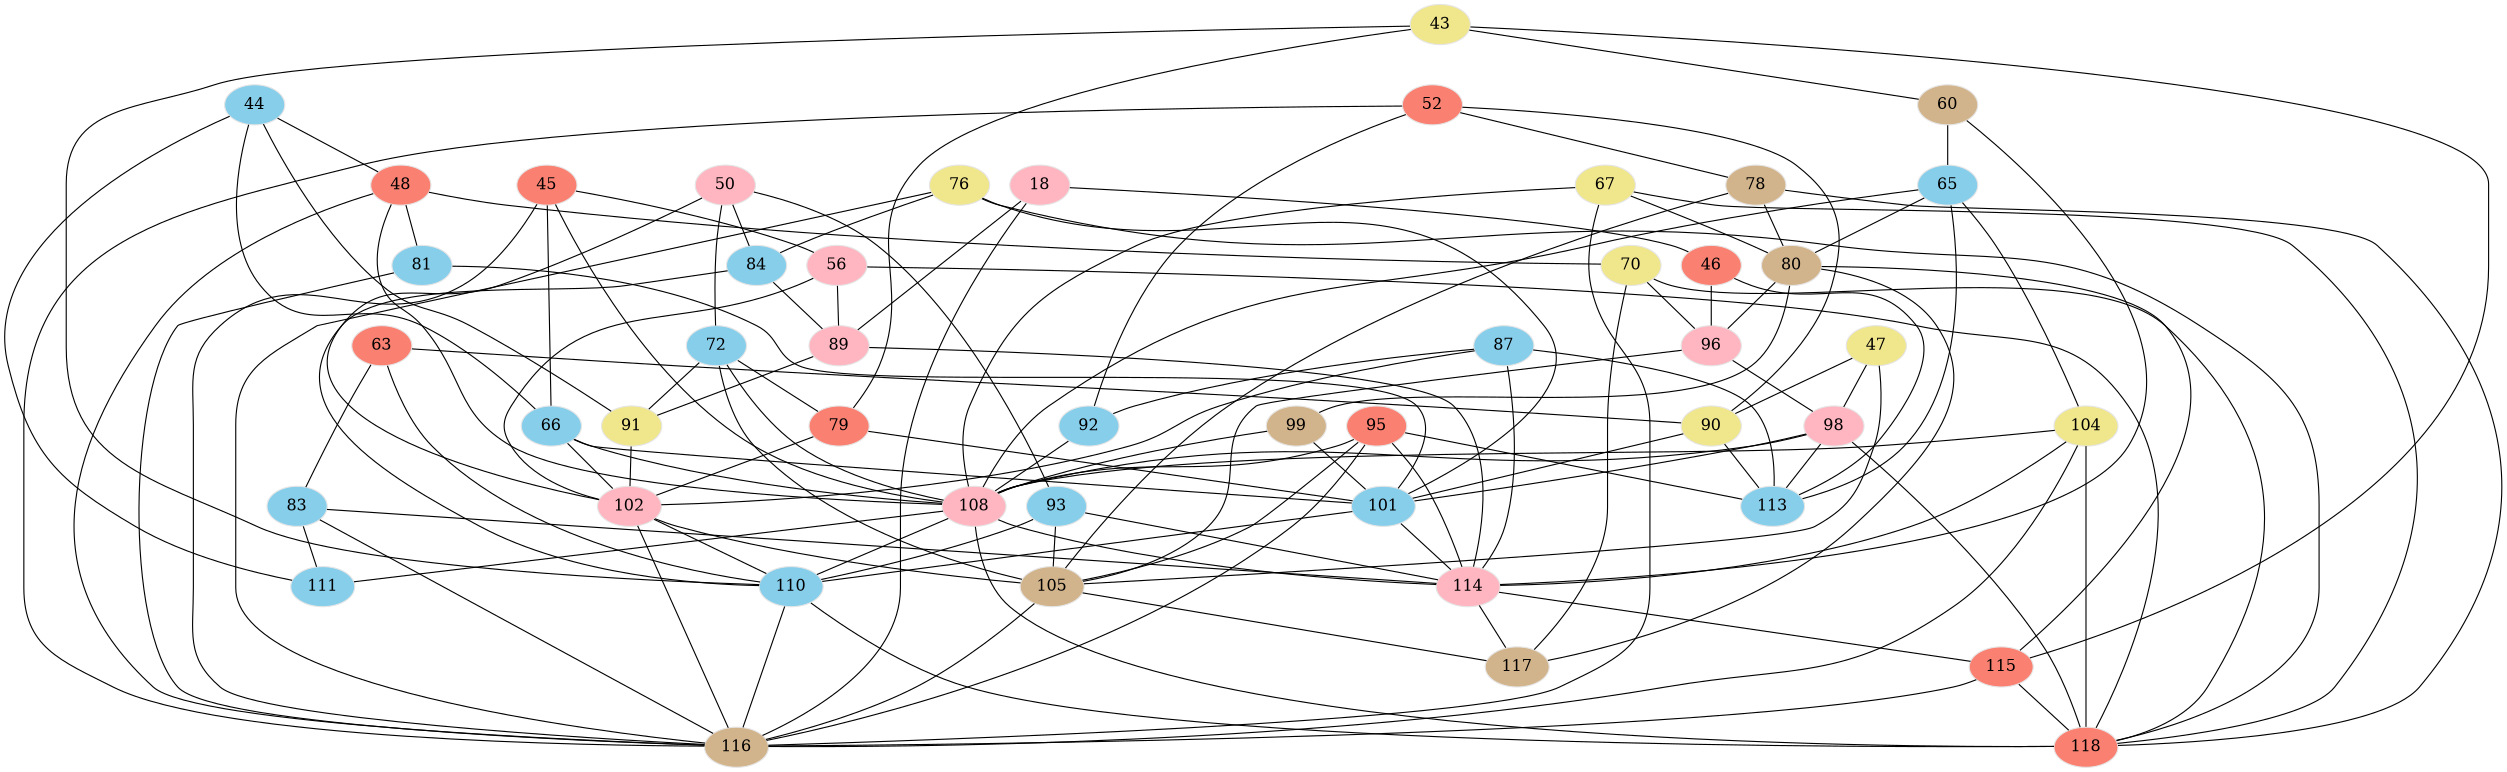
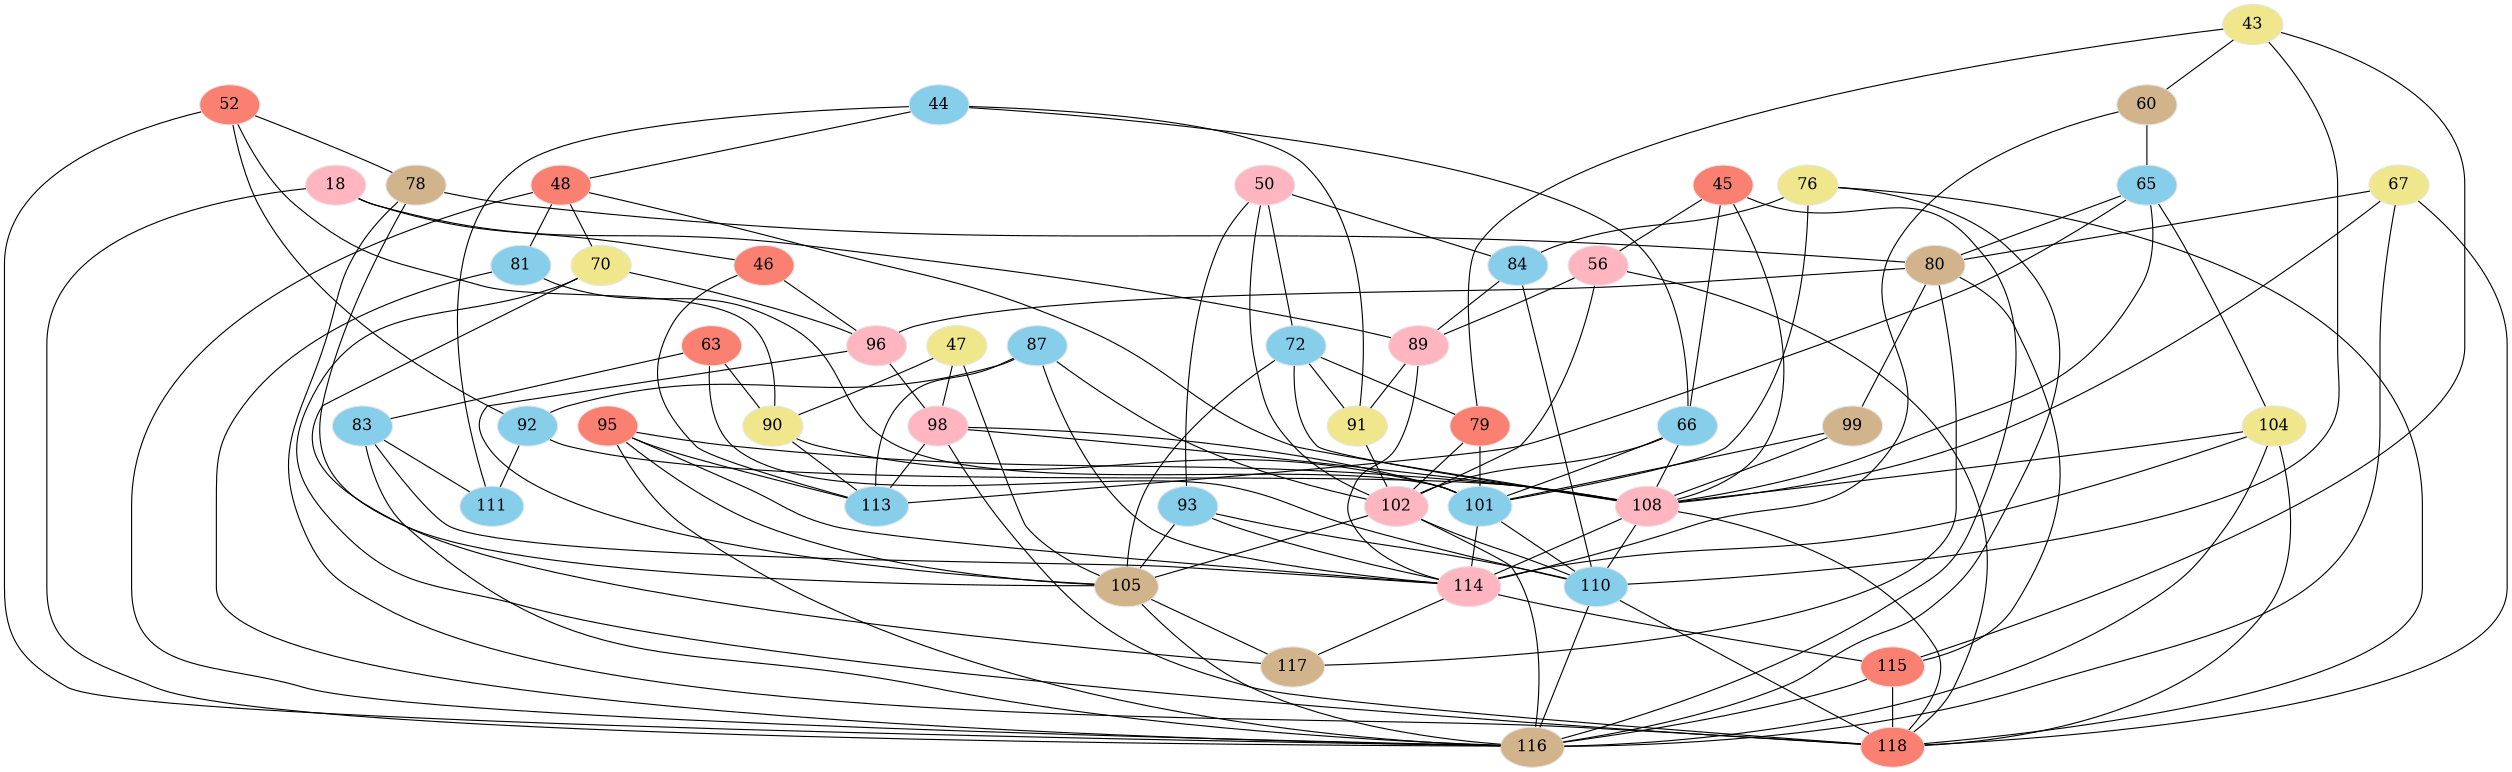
edge "108" -- "111": now "92" -- "111"
